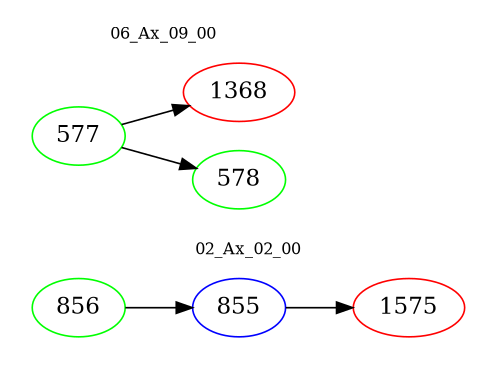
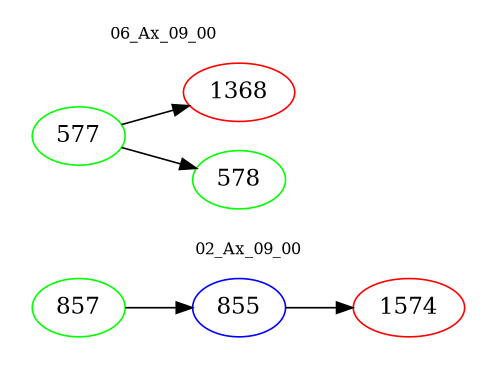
cluster "02_Ax_02_00": label "02_Ax_02_00" -> "02_Ax_09_00"
node "856": label "856" -> "857"
node "1575": label "1575" -> "1574"
